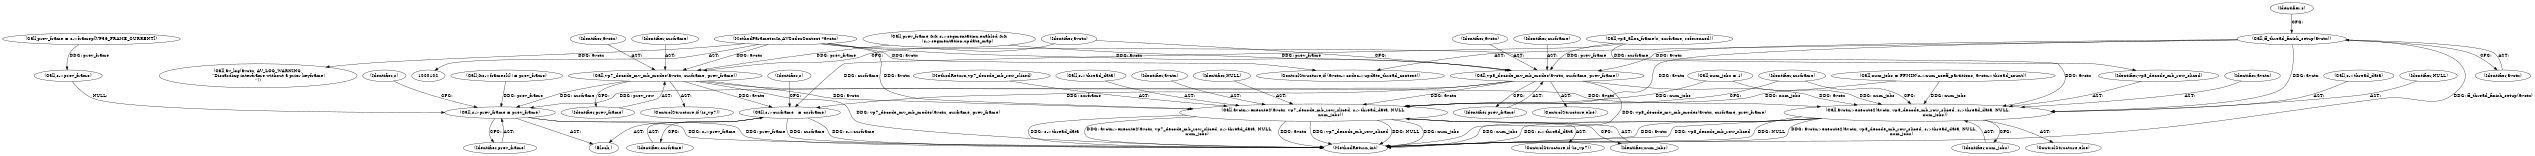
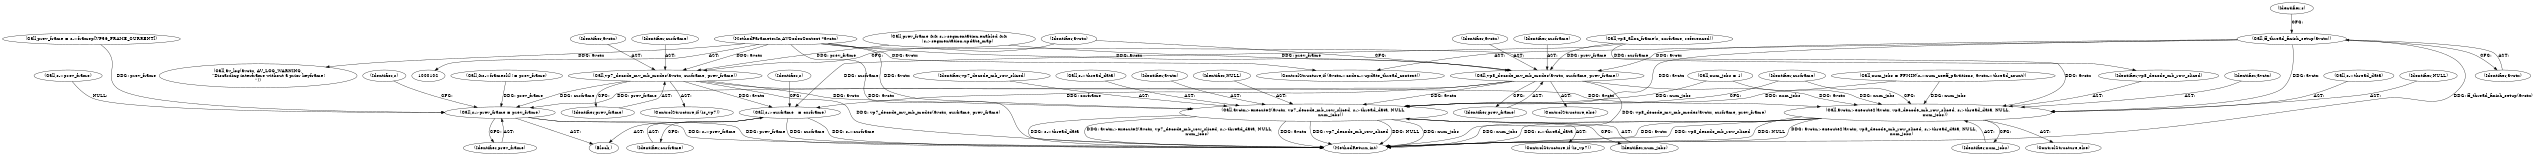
edge "(Call,prev_frame = s->framep[VP56_FRAME_CURRENT])" -> "(Call,s->prev_frame)": now "(Call,prev_frame = s->framep[VP56_FRAME_CURRENT])" -> "(Call,s->prev_frame = prev_frame)"
node "(MethodReturn,vp7_decode_mb_row_sliced)": label "(MethodReturn,vp7_decode_mb_row_sliced)" -> "(Identifier,vp7_decode_mb_row_sliced)"
edge "(Call,vp8_decode_mv_mb_modes(avctx, curframe, prev_frame))" -> "(Call,s->prev_frame = prev_frame)": label "DDG: prev_row" -> "DDG: prev_frame"
edge "(MethodParameterIn,AVCodecContext *avctx)" -> "(MethodReturn,int)": added, label "DDG: avctx"
